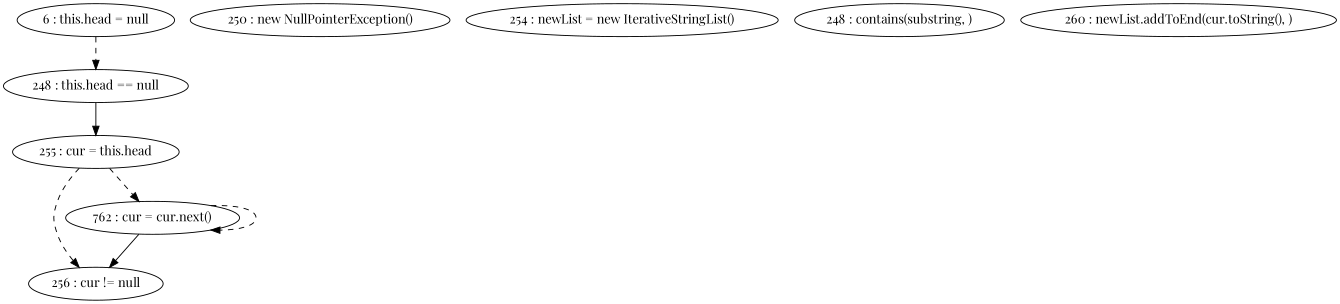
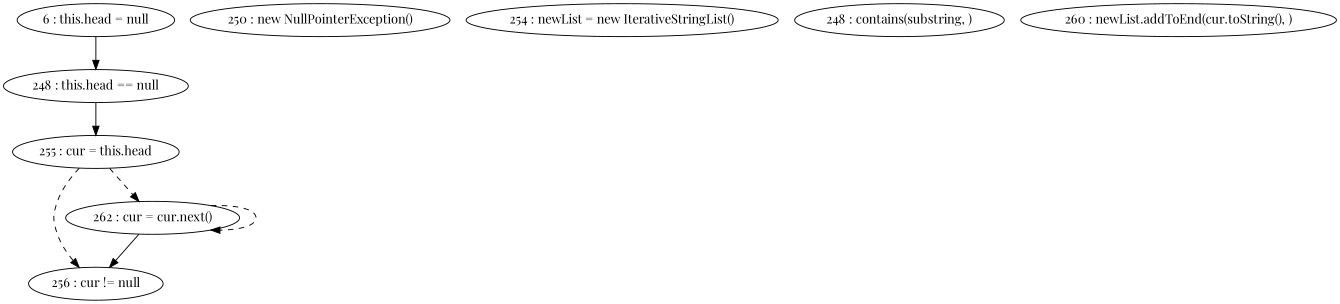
edge "6 : this.head = null" -> "248 : this.head == null": style dashed -> solid
node "762 : cur = cur.next()": label "762 : cur = cur.next()" -> "262 : cur = cur.next()"
